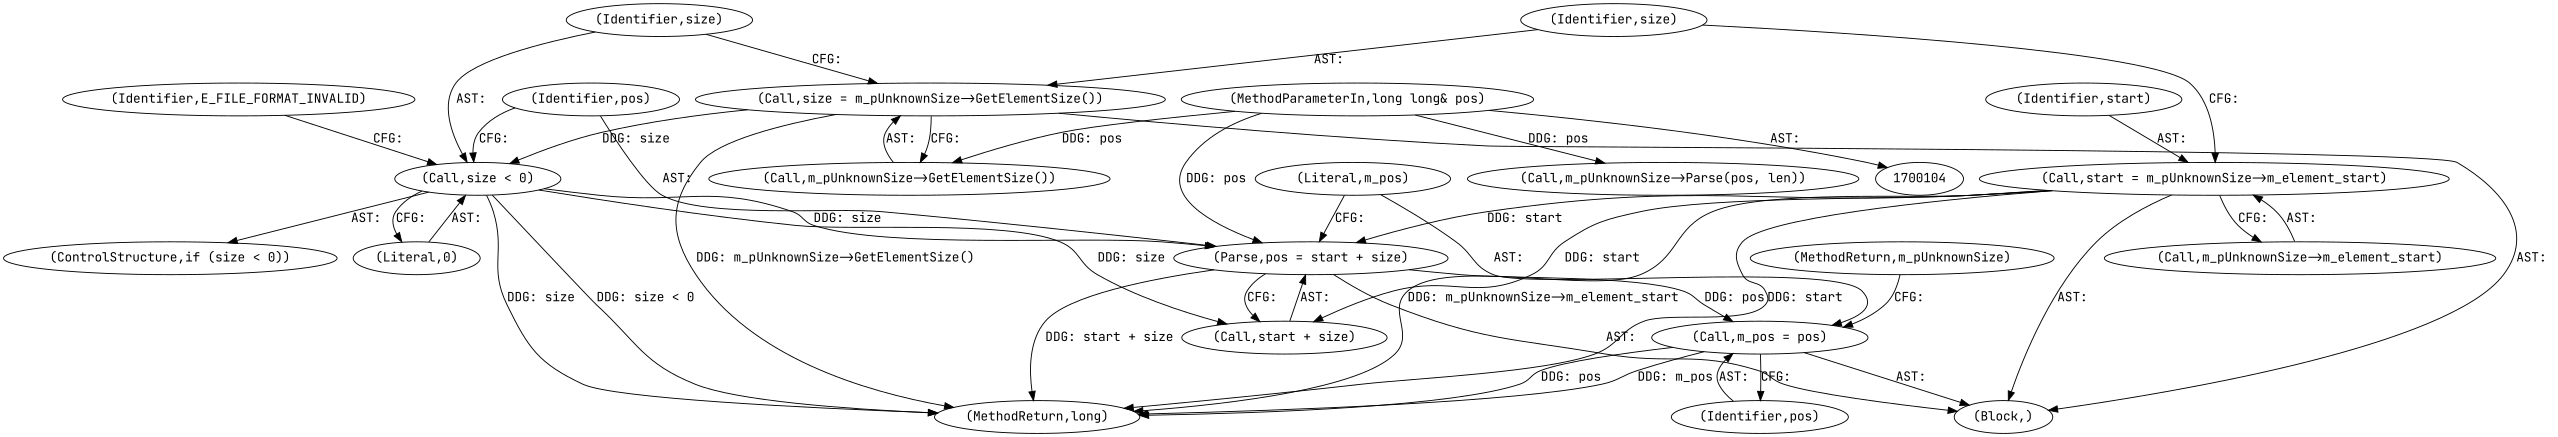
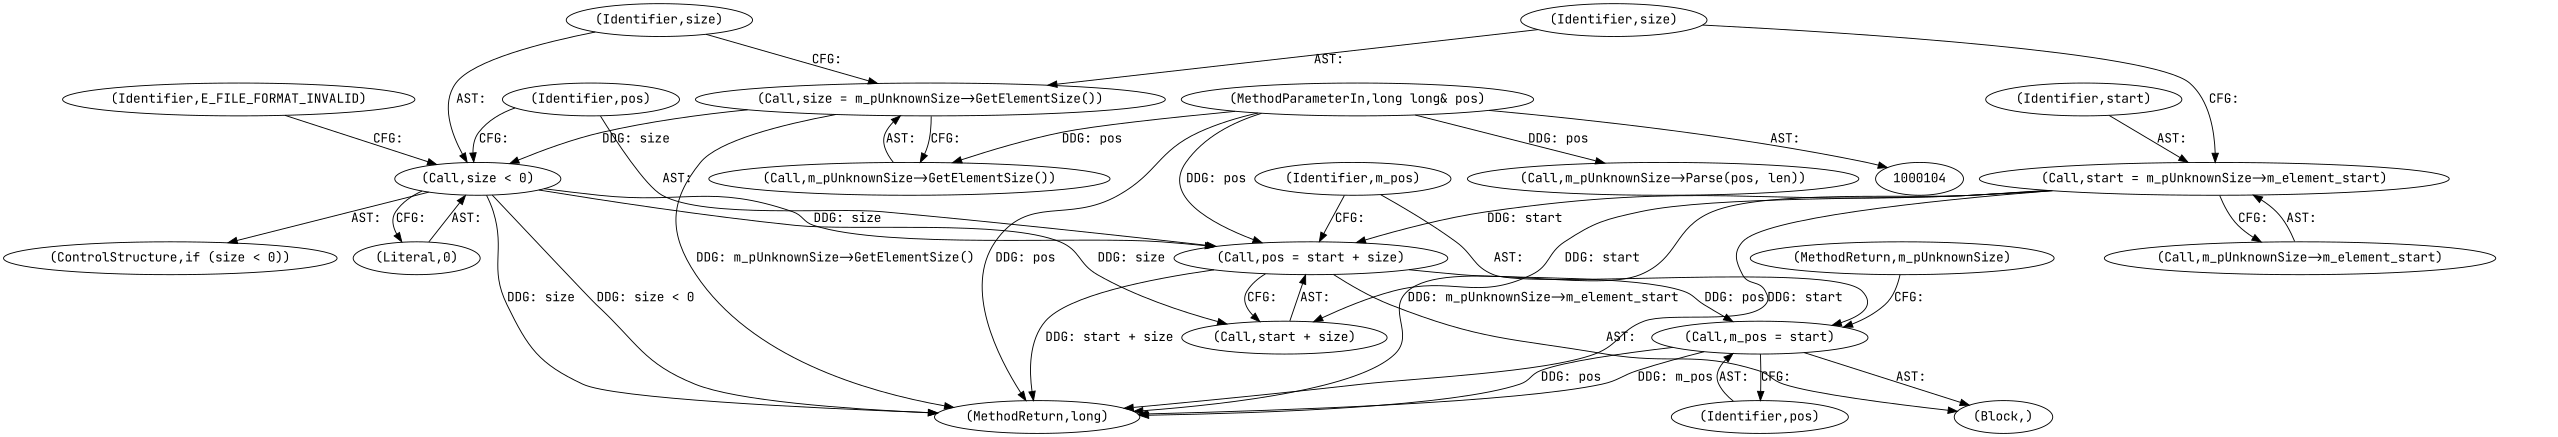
edge "(Call,size = m_pUnknownSize->GetElementSize())" -> "(Block,)": removed, label "AST:"
node "(Literal,m_pos)": label "(Literal,m_pos)" -> "(Identifier,m_pos)"
node "1700104": label "1700104" -> "1000104"
edge "(MethodParameterIn,long long& pos)" -> "(MethodReturn,long)": added, label "DDG: pos"
node "(Parse,pos = start + size)": label "(Parse,pos = start + size)" -> "(Call,pos = start + size)"
edge "(Call,start = m_pUnknownSize->m_element_start)" -> "(Block,)": removed, label "AST:"
node "(Call,m_pos = pos)": label "(Call,m_pos = pos)" -> "(Call,m_pos = start)"
